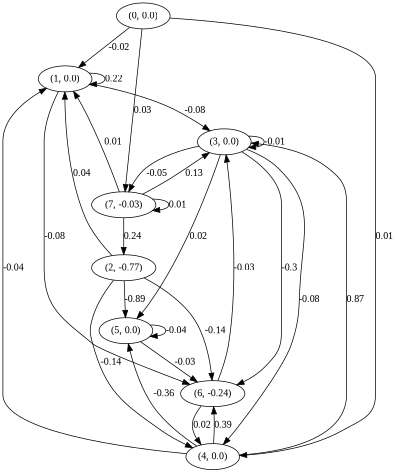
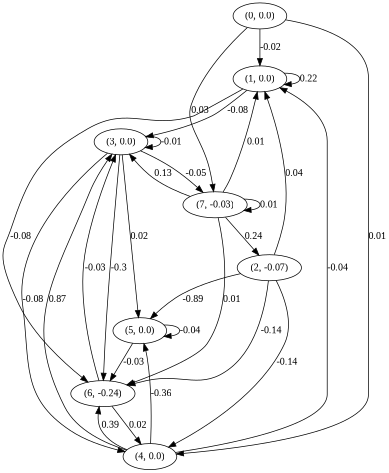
node "(2, -0.77)": label "(2, -0.77)" -> "(2, -0.07)"
edge "(7, -0.03)" -> "(6, -0.24)": added, label "0.01"
